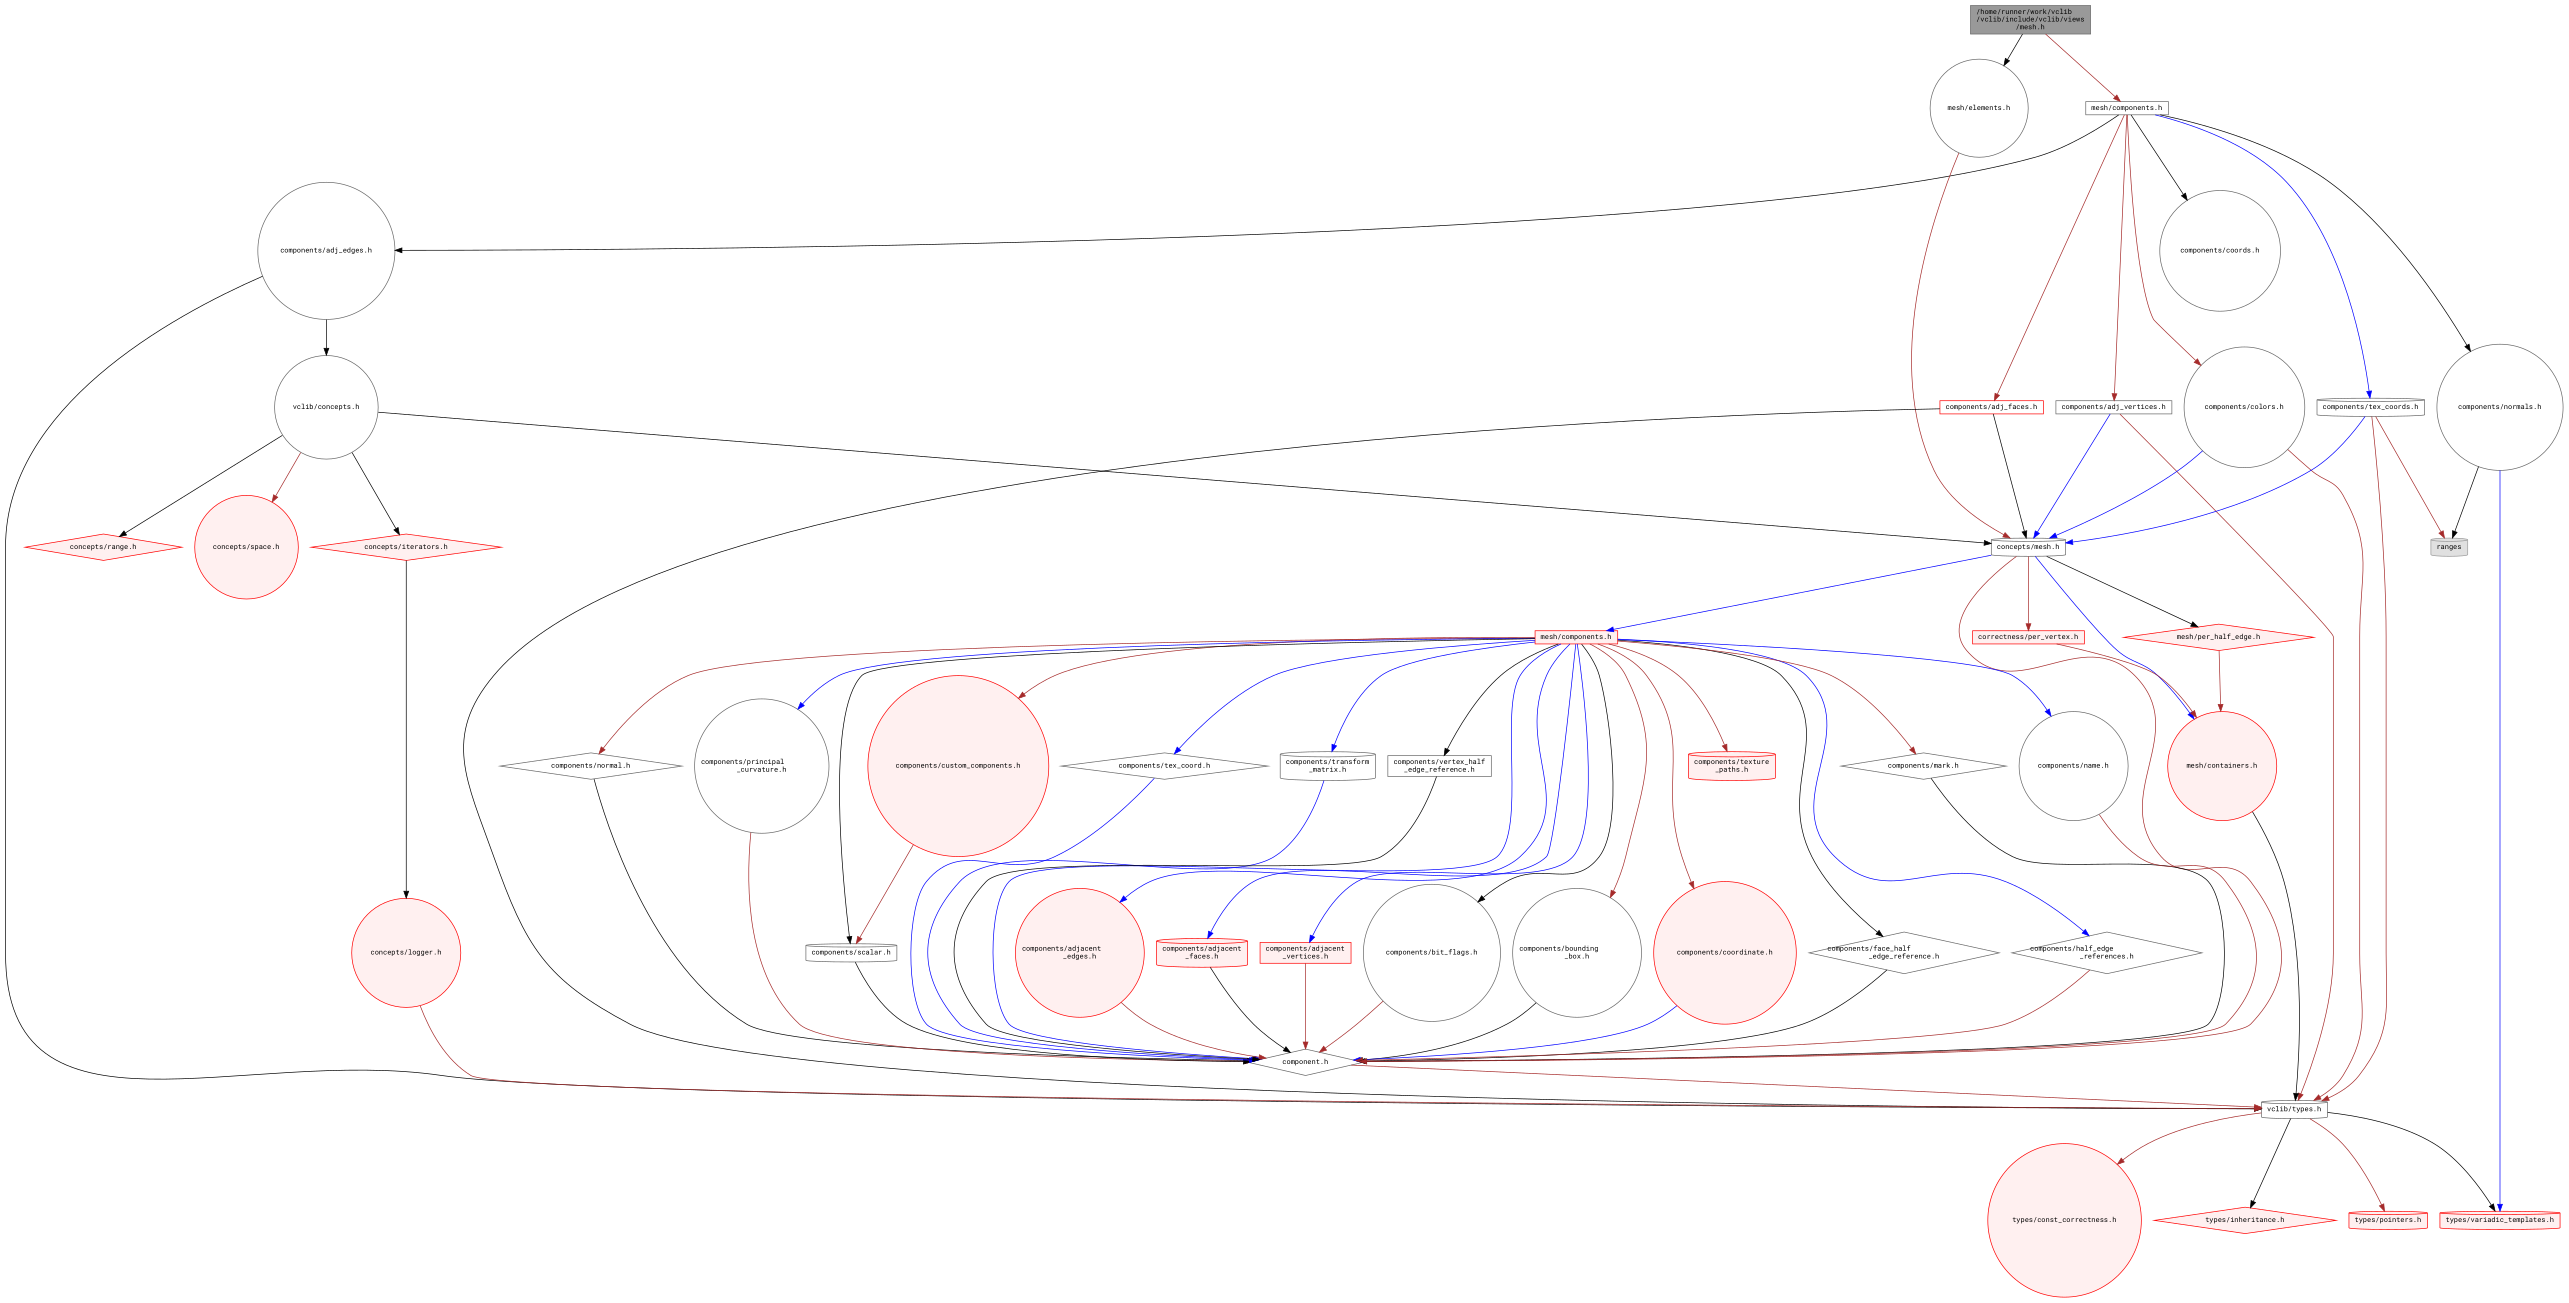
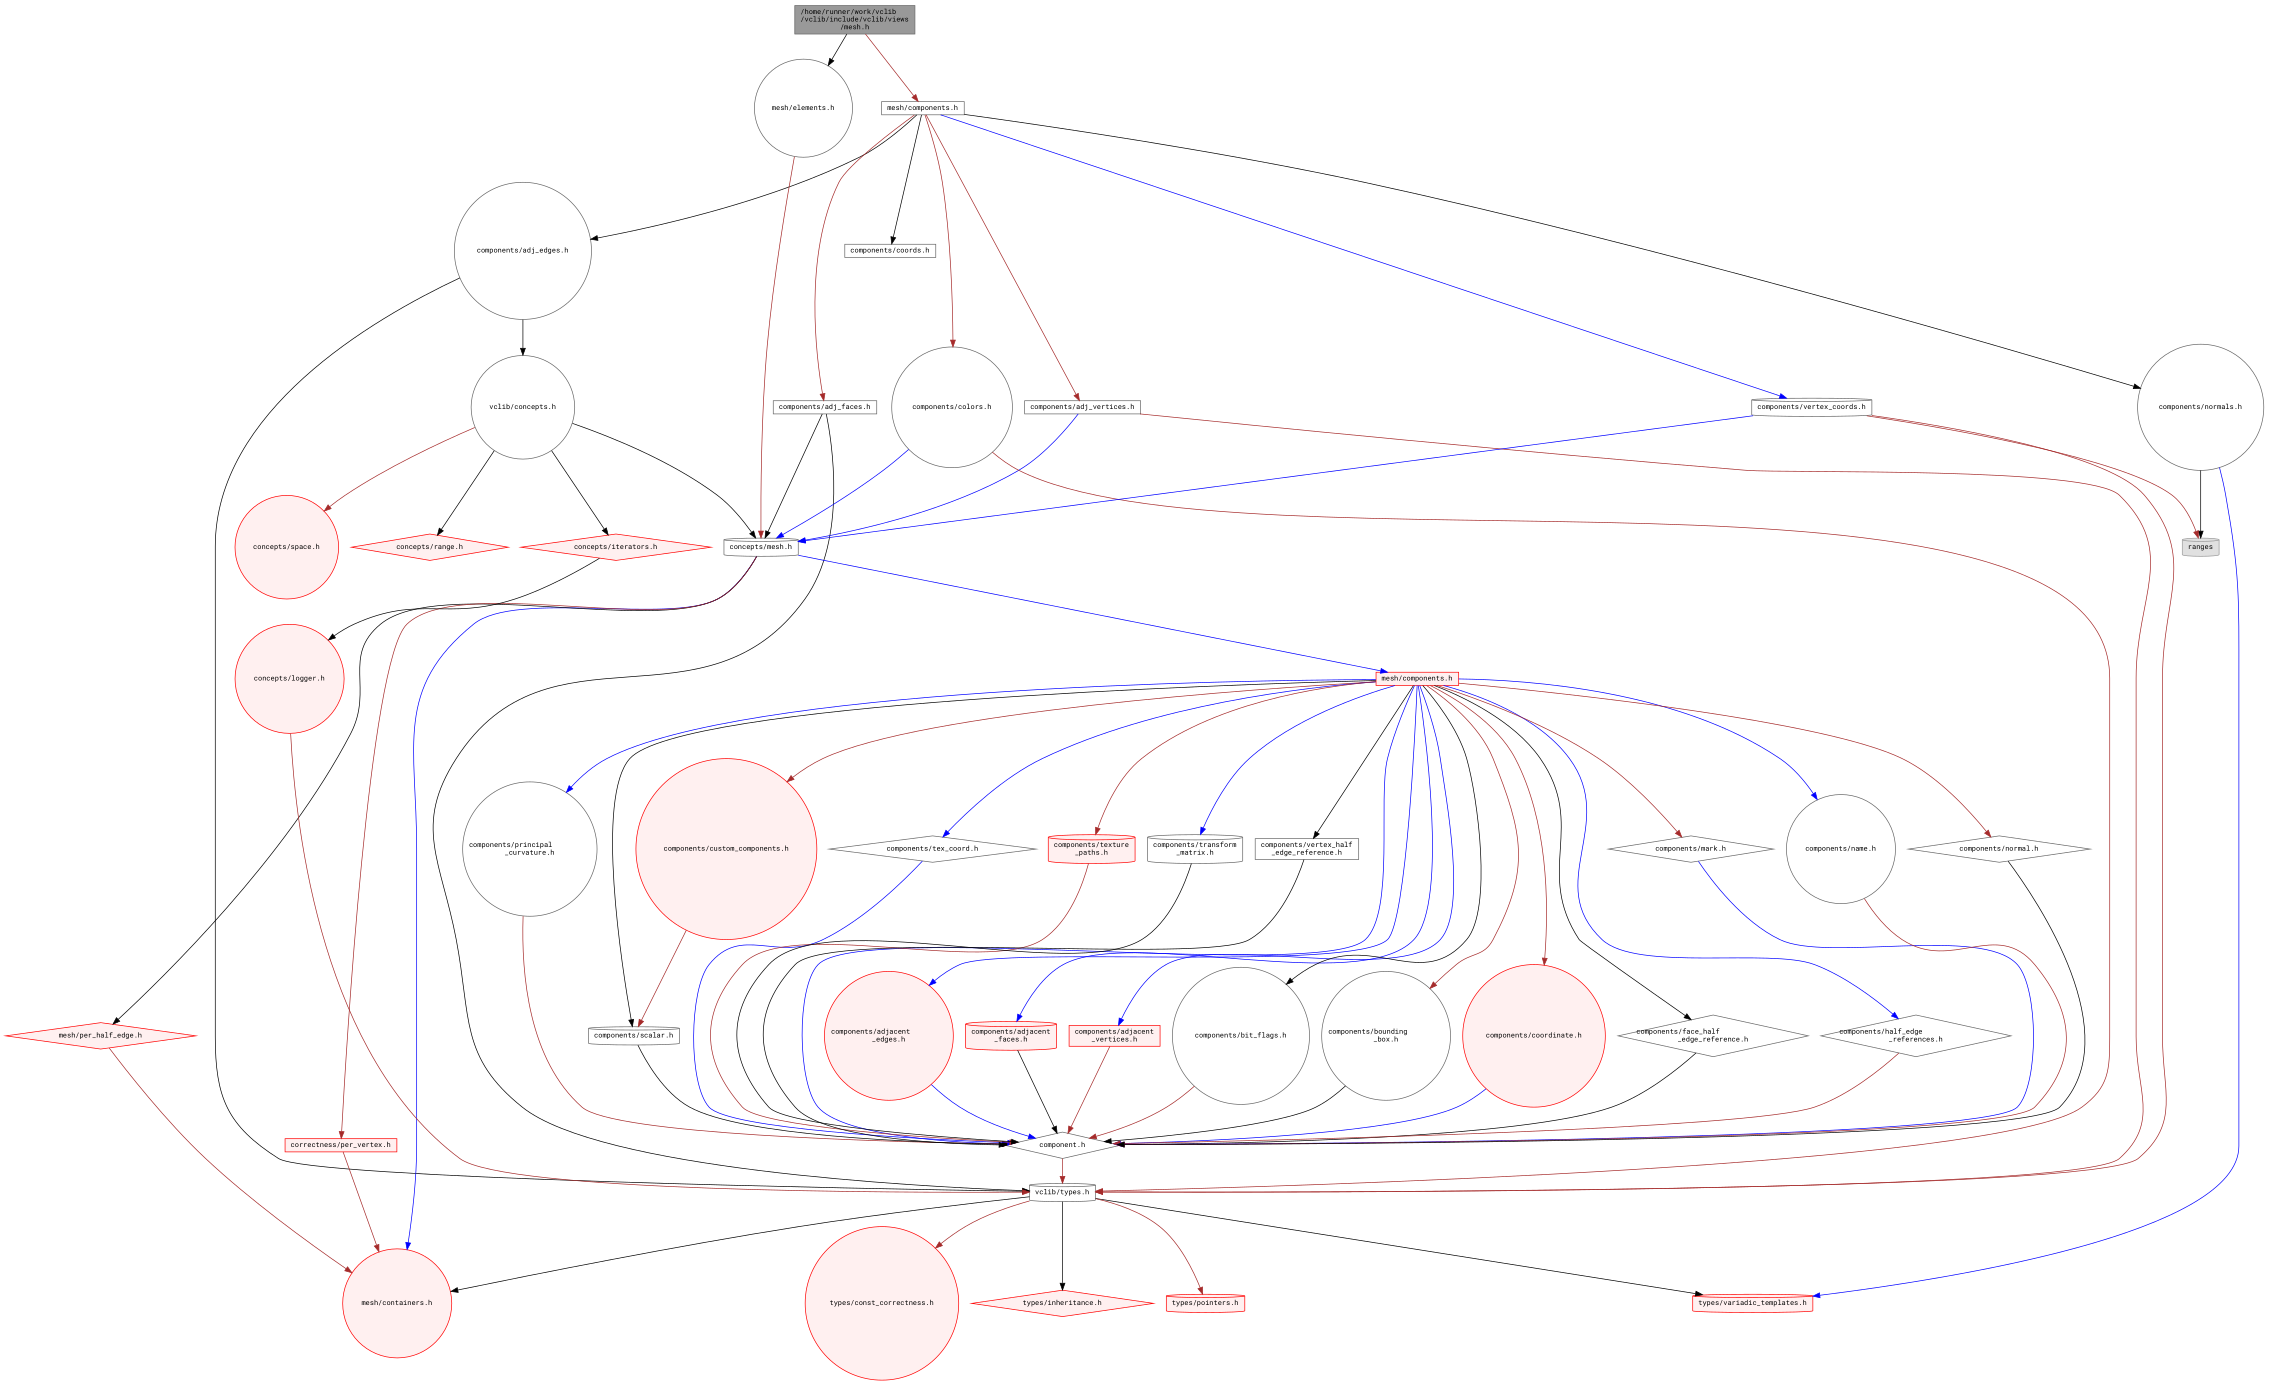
node "components/coords.h": shape circle -> box
node "components/adj_faces.h": color red -> grey40
node "components/tex_coords.h": label "components/tex_coords.h" -> "components/vertex_coords.h"
edge "components/transform _matrix.h" -> "component.h": color blue -> black
edge "mesh/containers.h" -> "vclib/types.h": reversed
edge "components/mark.h" -> "component.h": color black -> blue
edge "concepts/mesh.h" -> "component.h": now "components/texture _paths.h" -> "component.h"
edge "components/adjacent _edges.h" -> "component.h": color brown -> blue
